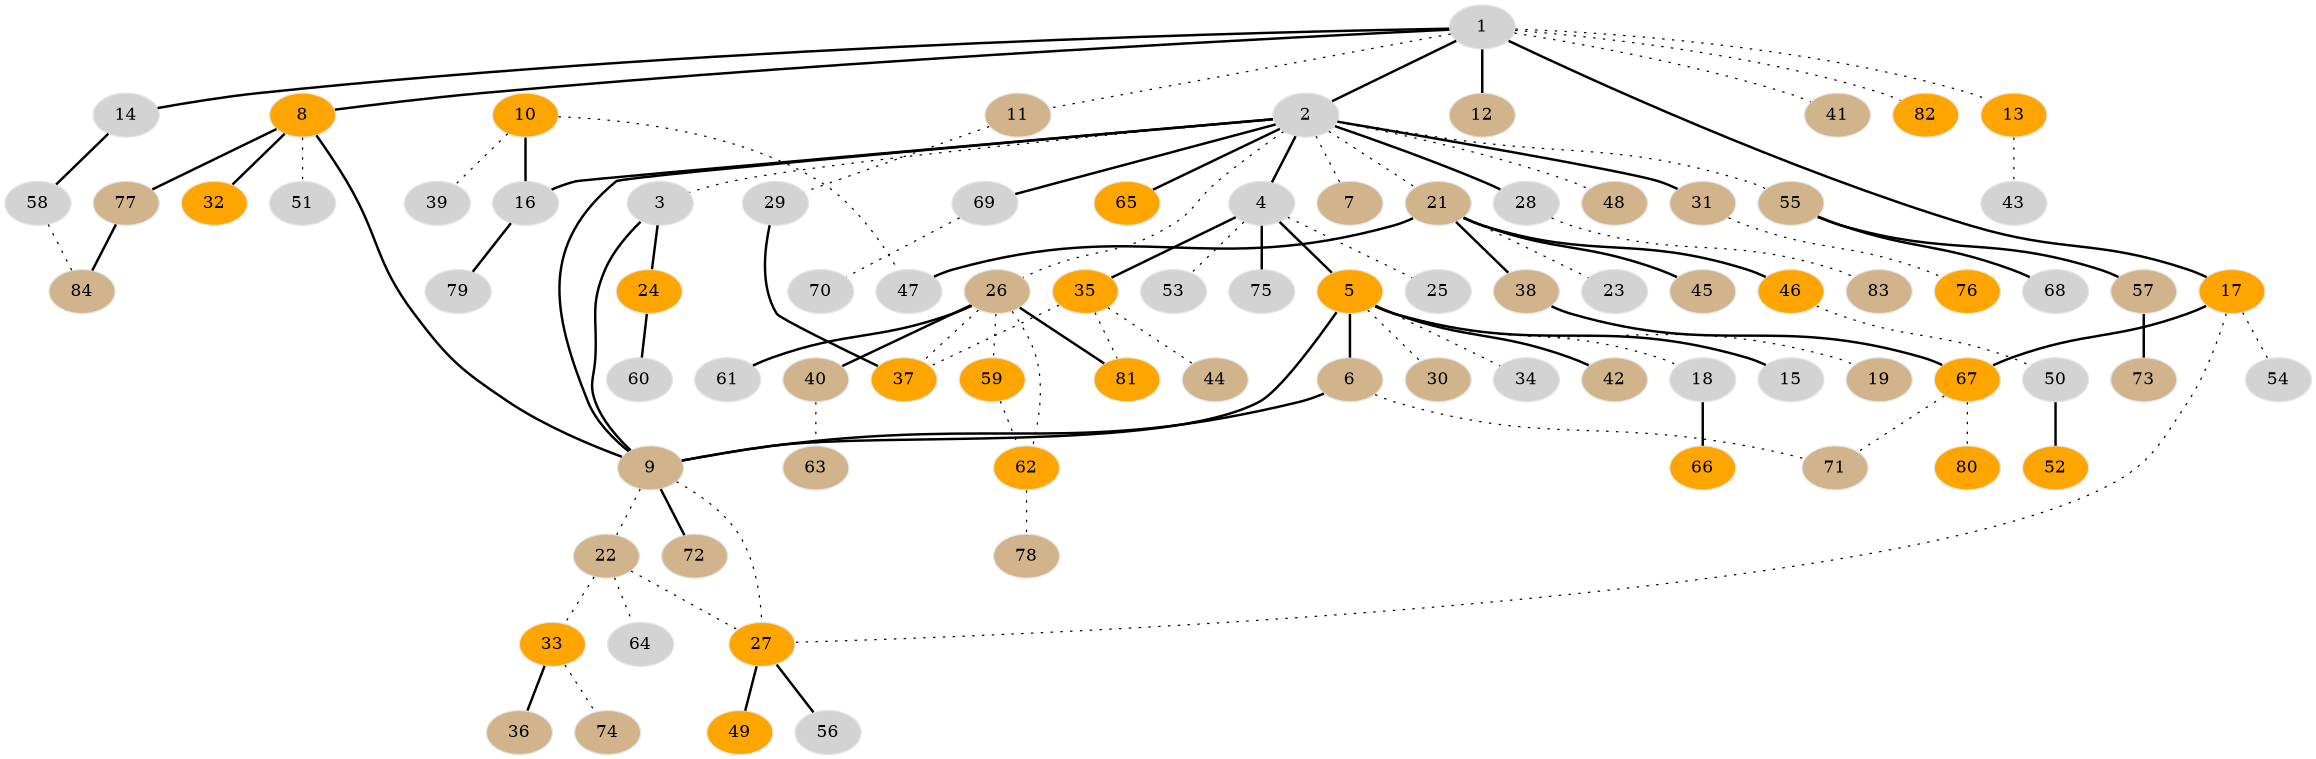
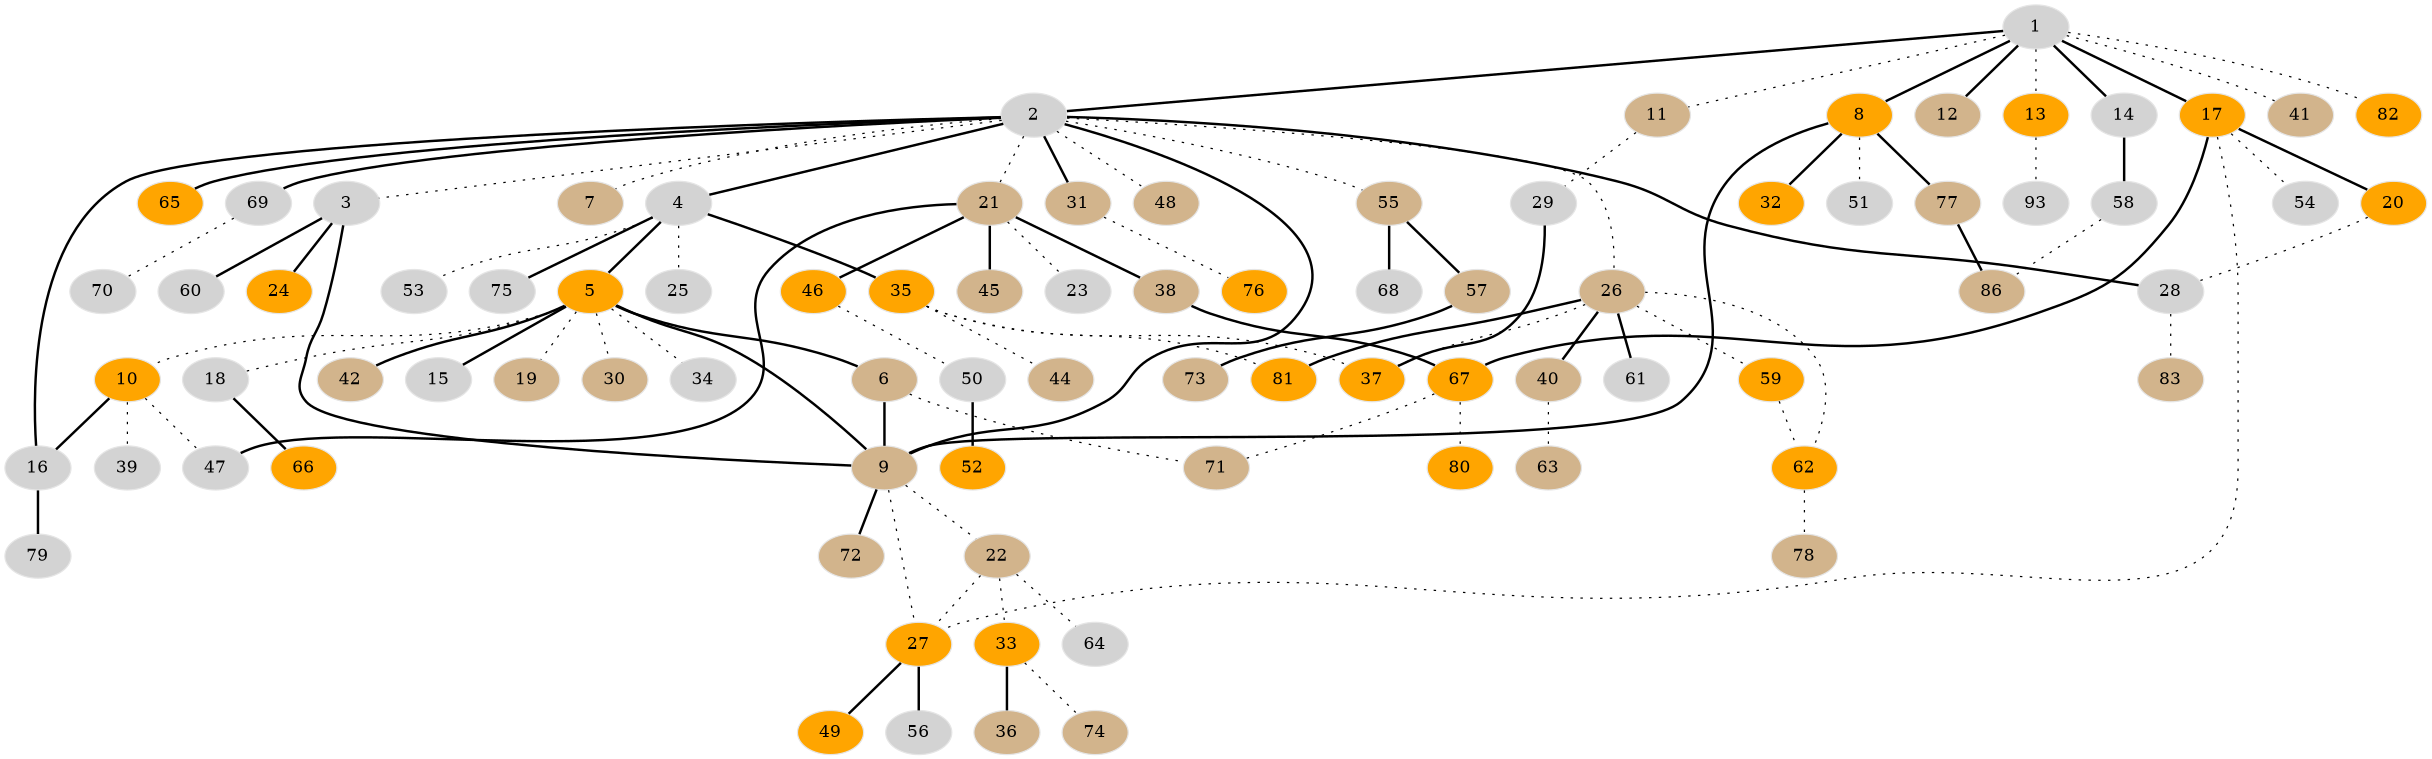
node "43": label "43" -> "93"
node "20": added
node "84": label "84" -> "86"
edge "5" -- "10": added
edge "24" -- "60": now "3" -- "60"
